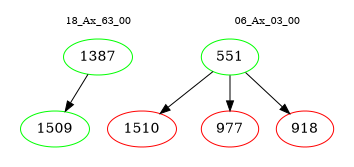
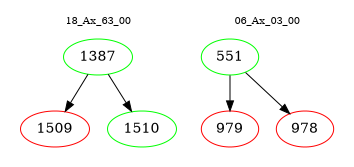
edge "551" -> "1510": now "1387" -> "1510"
node "1509": color green -> red
node "1510": color red -> green
node "977": label "977" -> "979"
node "918": label "918" -> "978"
